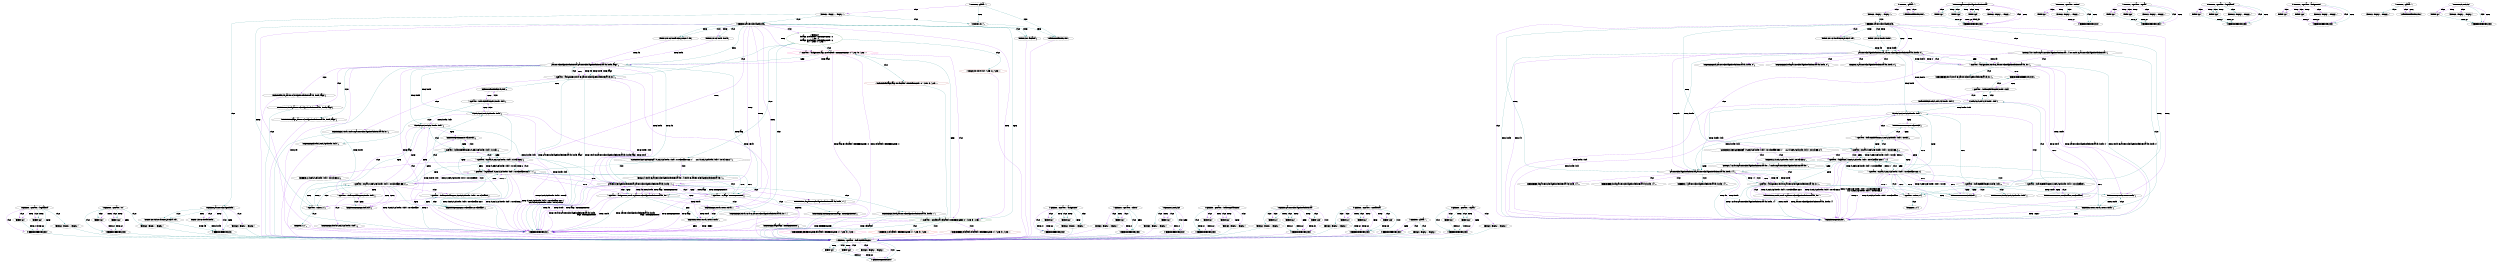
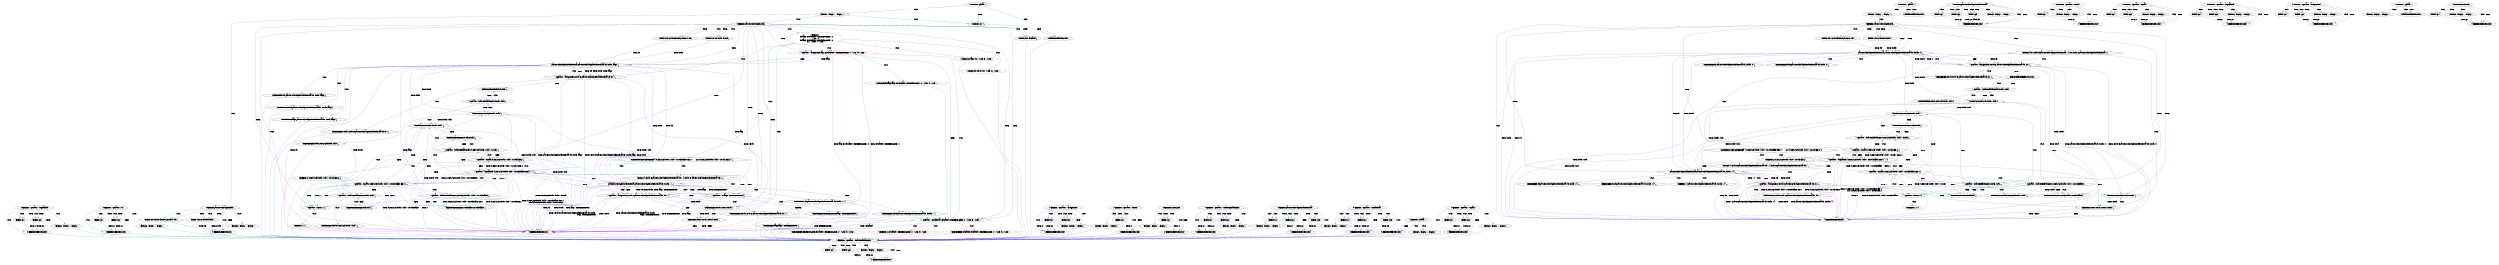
node "<(LOCAL,int flags: int)<SUB>5</SUB>>": added
node "(LITERAL,0,parse_rock_ridge_inode_internal(de, inode, 0))": removed
